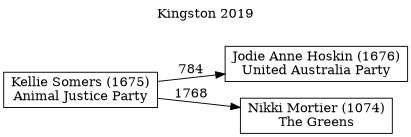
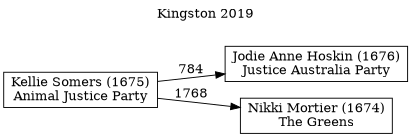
node "Jodie Anne Hoskin (1676) United Australia Party": label "Jodie Anne Hoskin (1676) United Australia Party" -> "Jodie Anne Hoskin (1676) Justice Australia Party"
node "Nikki Mortier (1074) The Greens": label "Nikki Mortier (1074) The Greens" -> "Nikki Mortier (1674) The Greens"
